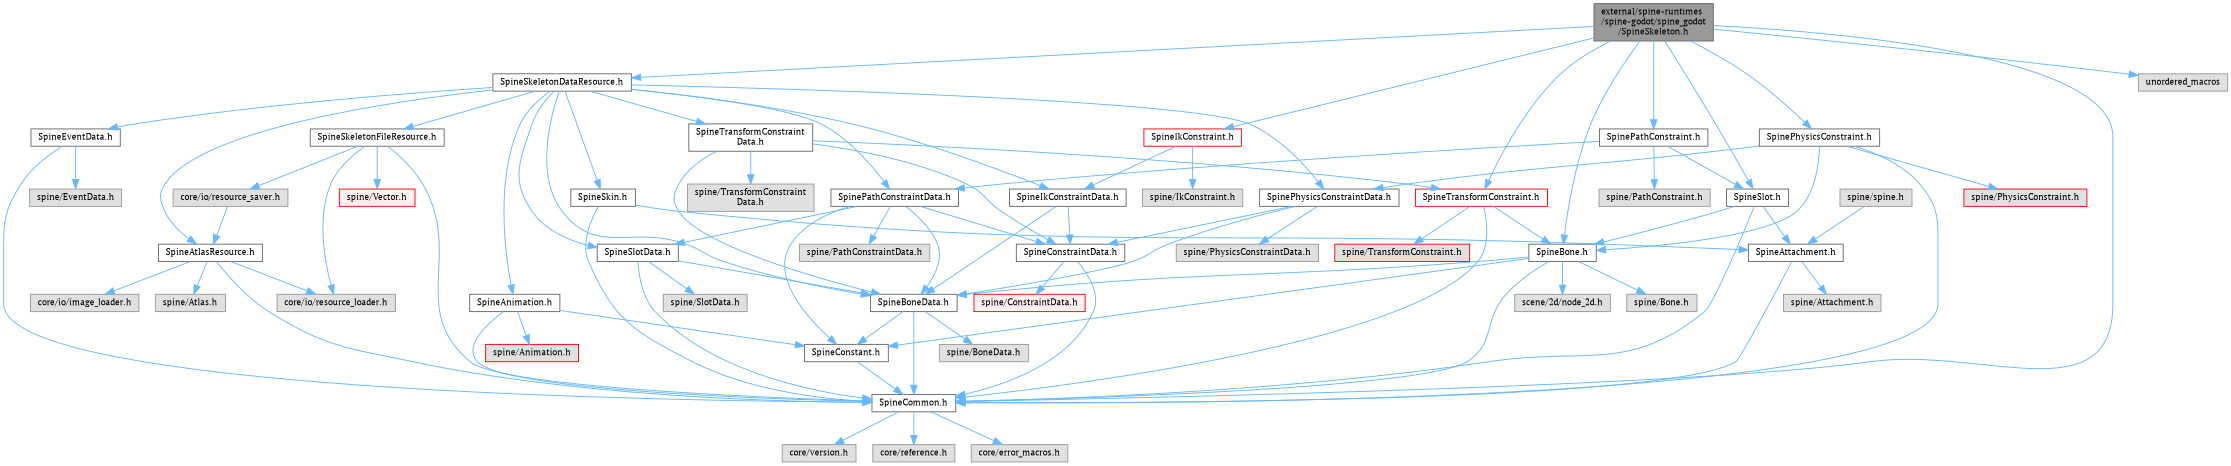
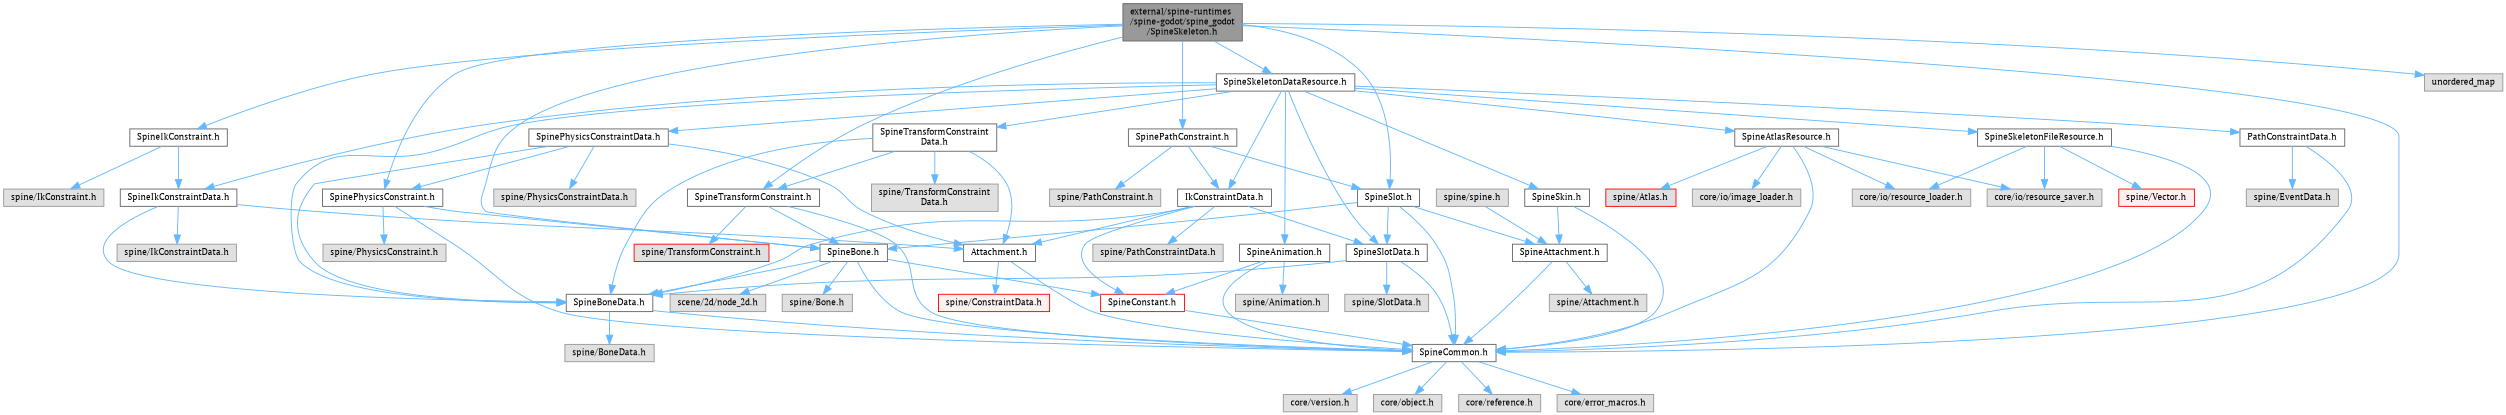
node "unordered_macros": label "unordered_macros" -> "unordered_map"
node "SpineEventData.h": label "SpineEventData.h" -> "PathConstraintData.h"
node "SpineIkConstraint.h": color red -> grey40
edge "SpinePhysicsConstraint.h" -> "SpinePhysicsConstraintData.h": reversed
node "SpinePathConstraintData.h": label "SpinePathConstraintData.h" -> "IkConstraintData.h"
node "SpineTransformConstraint.h": color red -> grey40
node "spine/PhysicsConstraint.h": color red -> grey60
edge "core/io/resource_saver.h" -> "SpineAtlasResource.h": reversed
edge "SpineSlot.h" -> "SpineSlotData.h": added
node "spine/IkConstraintData.h": added
node "SpineConstraintData.h": label "SpineConstraintData.h" -> "Attachment.h"
node "spine/Atlas.h": color grey60 -> red
edge "SpineBoneData.h" -> "SpineConstant.h": removed
node "spine/Animation.h": color red -> grey60
node "SpineConstant.h": color grey40 -> red
node "core/object.h": added
